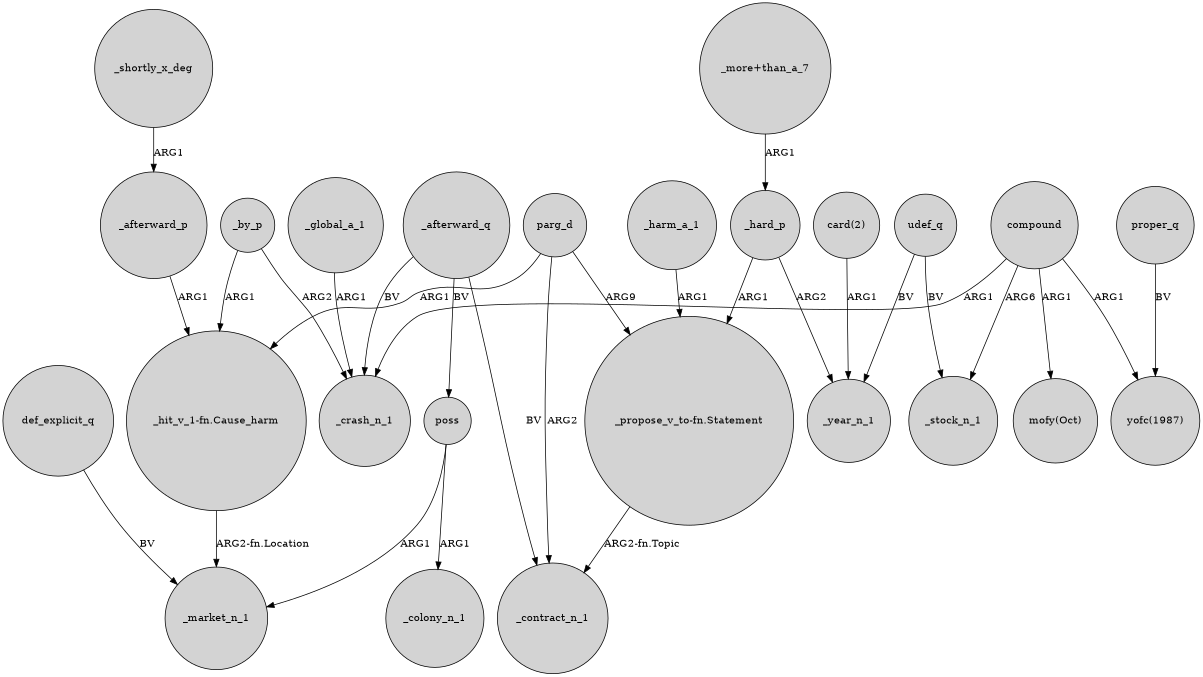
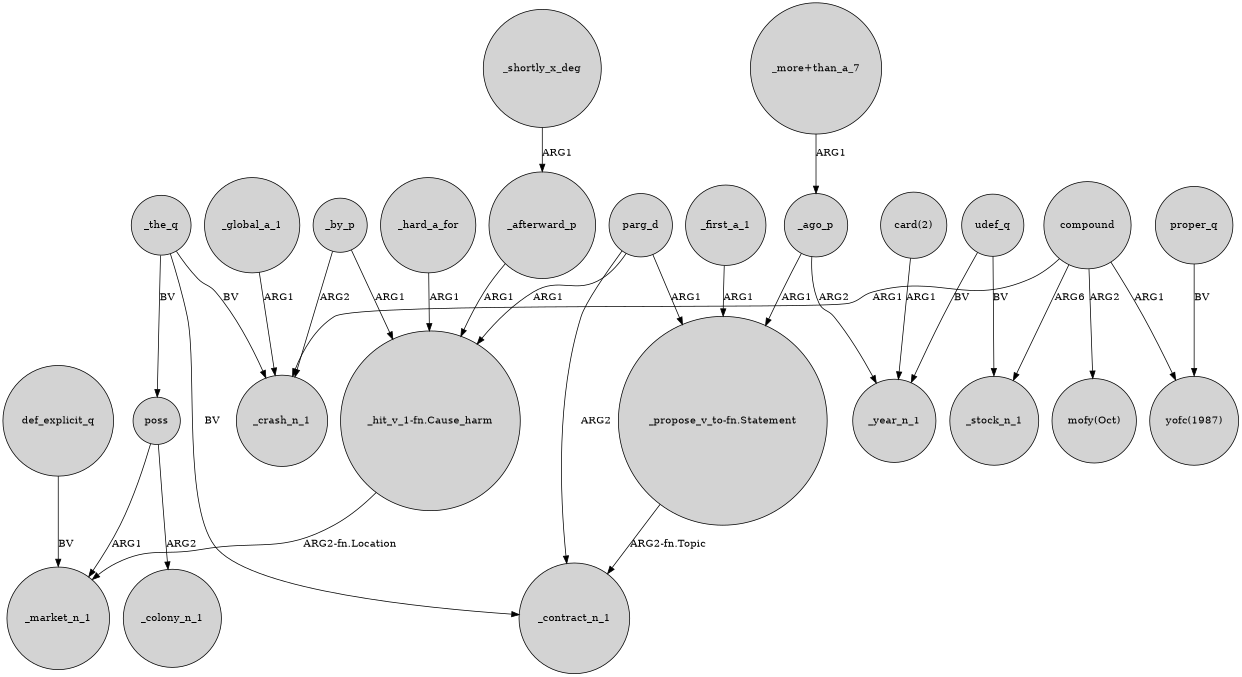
node "_hard_a_for": added
node "_afterward_q": label "_afterward_q" -> "_the_q"
node "_harm_a_1": label "_harm_a_1" -> "_first_a_1"
node "_hard_p": label "_hard_p" -> "_ago_p"
edge "parg_d" -> "_propose_v_to-fn.Statement": label "ARG9" -> "ARG1"
edge "compound" -> "mofy(Oct)": label "ARG1" -> "ARG2"
edge "poss" -> "_colony_n_1": label "ARG1" -> "ARG2"
